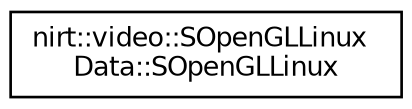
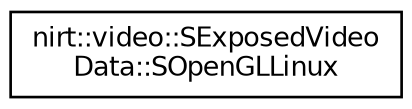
node "nirt::video::SOpenGLLinux Data::SOpenGLLinux": label "nirt::video::SOpenGLLinux Data::SOpenGLLinux" -> "nirt::video::SExposedVideo Data::SOpenGLLinux"
